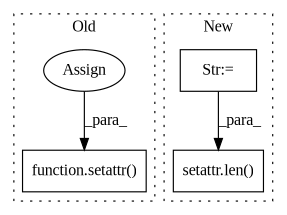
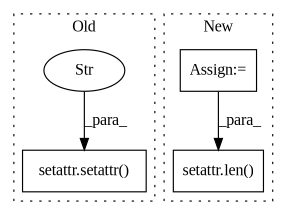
node "Assign": label "Assign" -> "Str"
node "Str:=": label "Str:=" -> "Assign:="
node "function.setattr()": label "function.setattr()" -> "setattr.setattr()"
